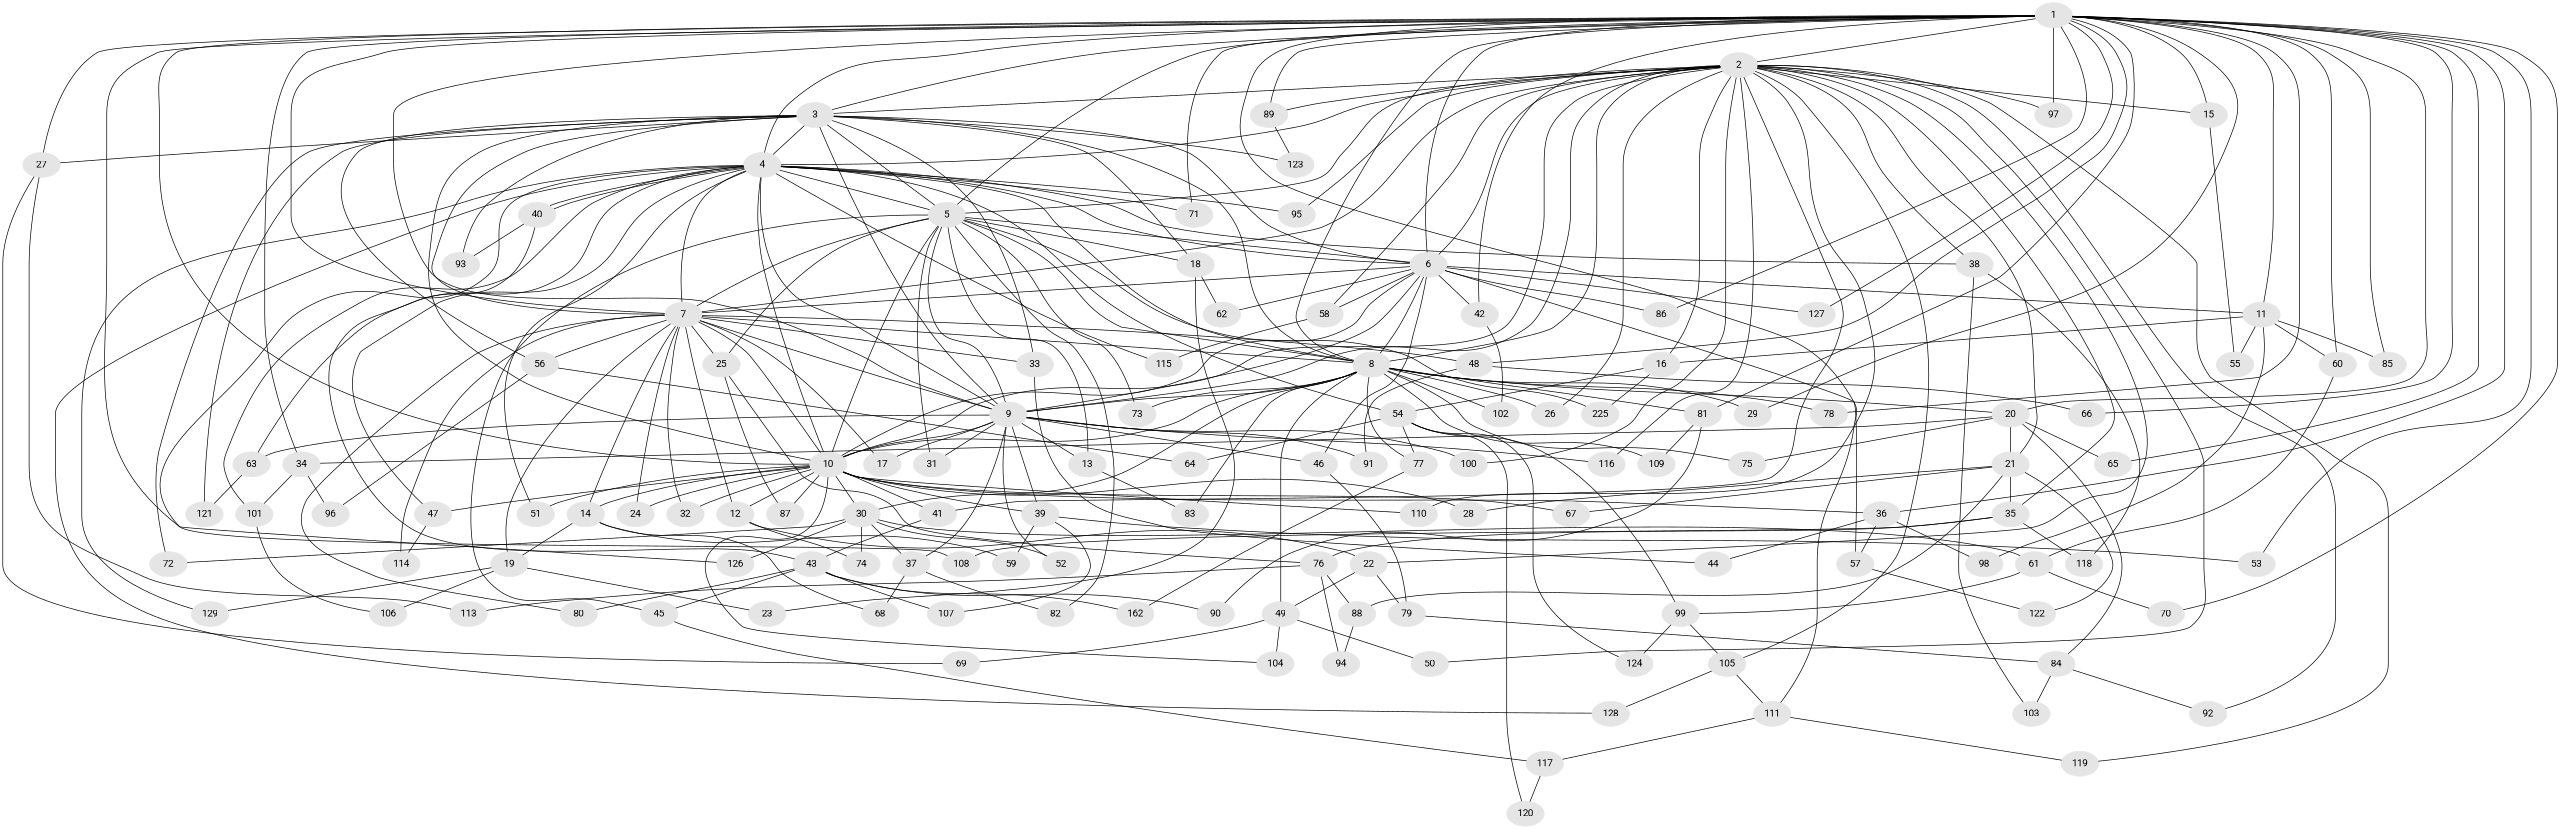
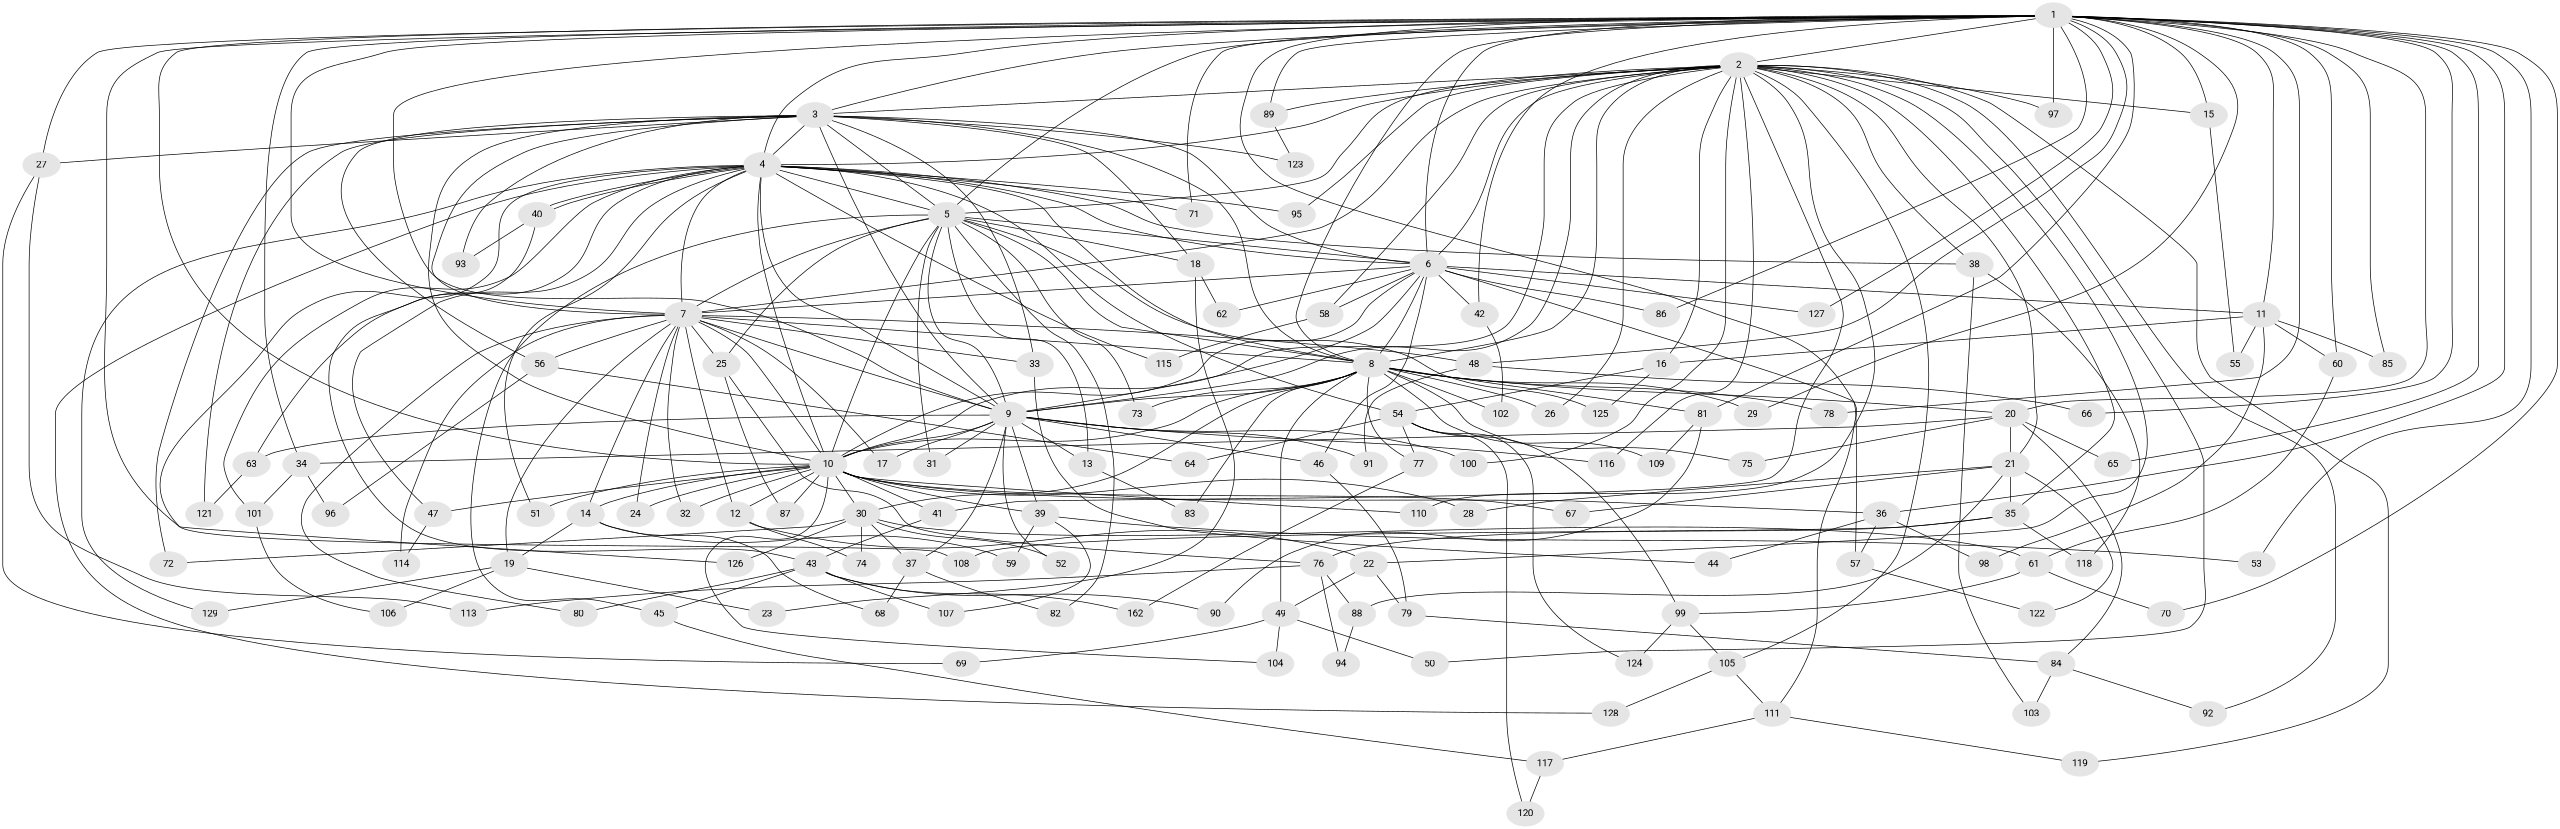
node "225": label "225" -> "125"
